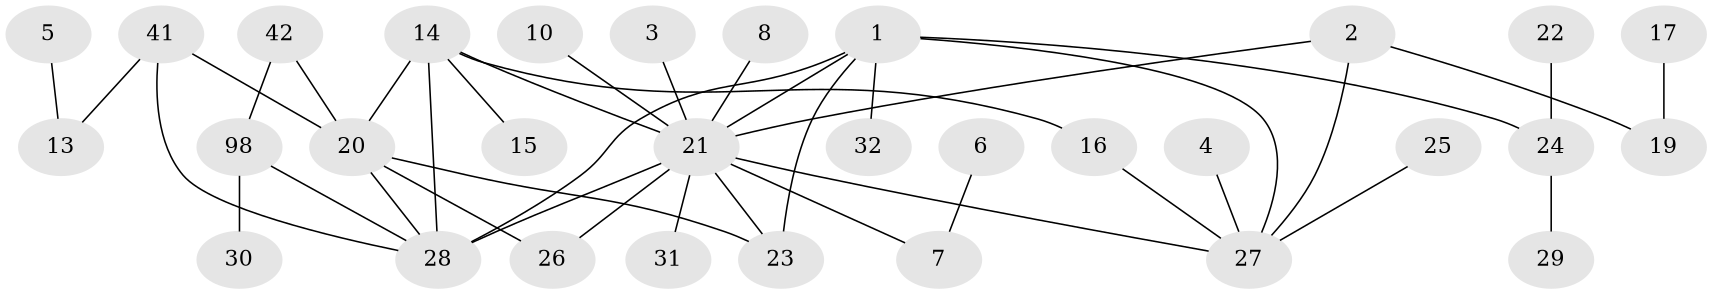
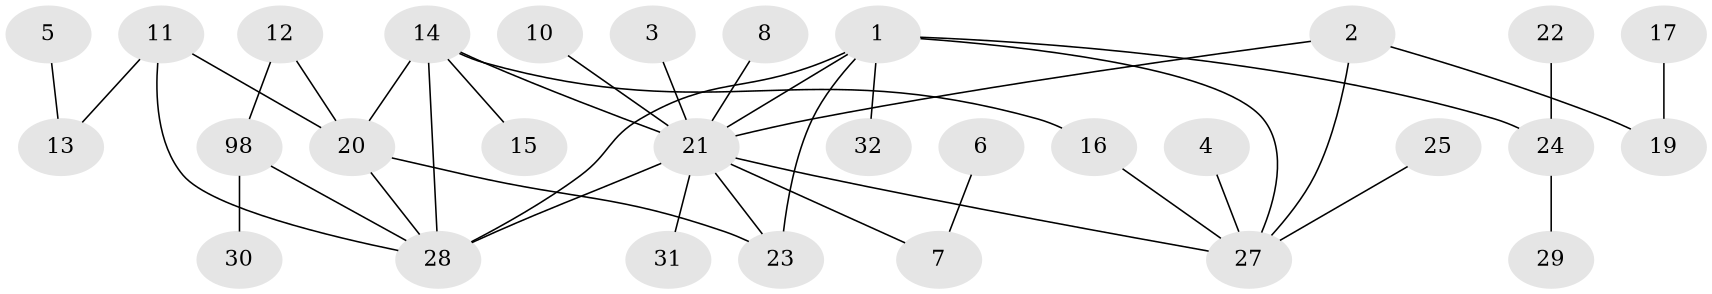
node "41": label "41" -> "11"
node "42": label "42" -> "12"
node "26": removed
